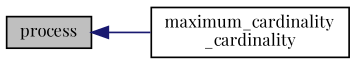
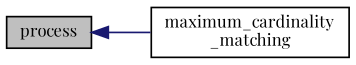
node "maximum_cardinality _cardinality": label "maximum_cardinality _cardinality" -> "maximum_cardinality _matching"
